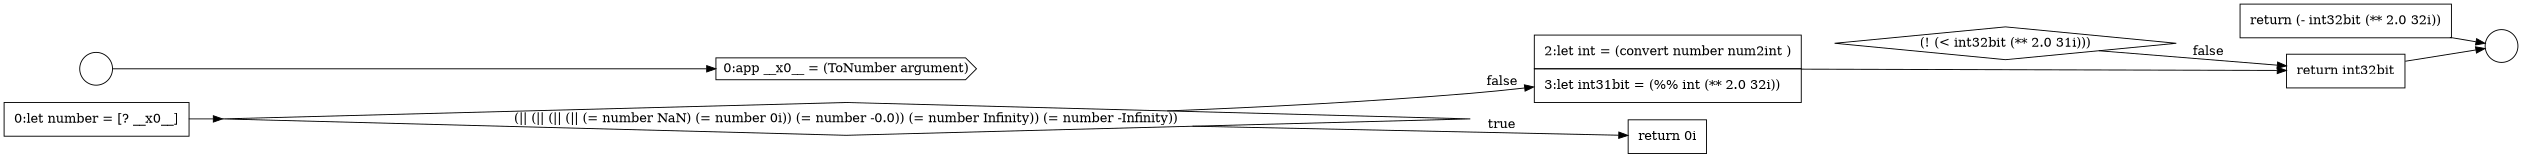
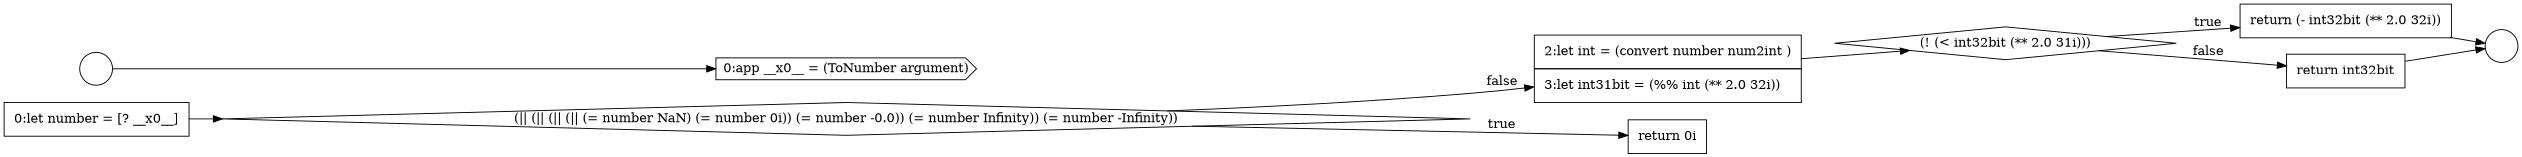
edge "(! (< int32bit (** 2.0 31i)))" -> "return (- int32bit (** 2.0 32i))": added, label "true"
edge "2:let int = (convert number num2int )" -> "return int32bit": now "2:let int = (convert number num2int )" -> "(! (< int32bit (** 2.0 31i)))"
